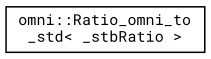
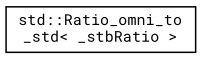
node "omni::Ratio_omni_to _std< _stbRatio >": label "omni::Ratio_omni_to _std< _stbRatio >" -> "std::Ratio_omni_to _std< _stbRatio >"
